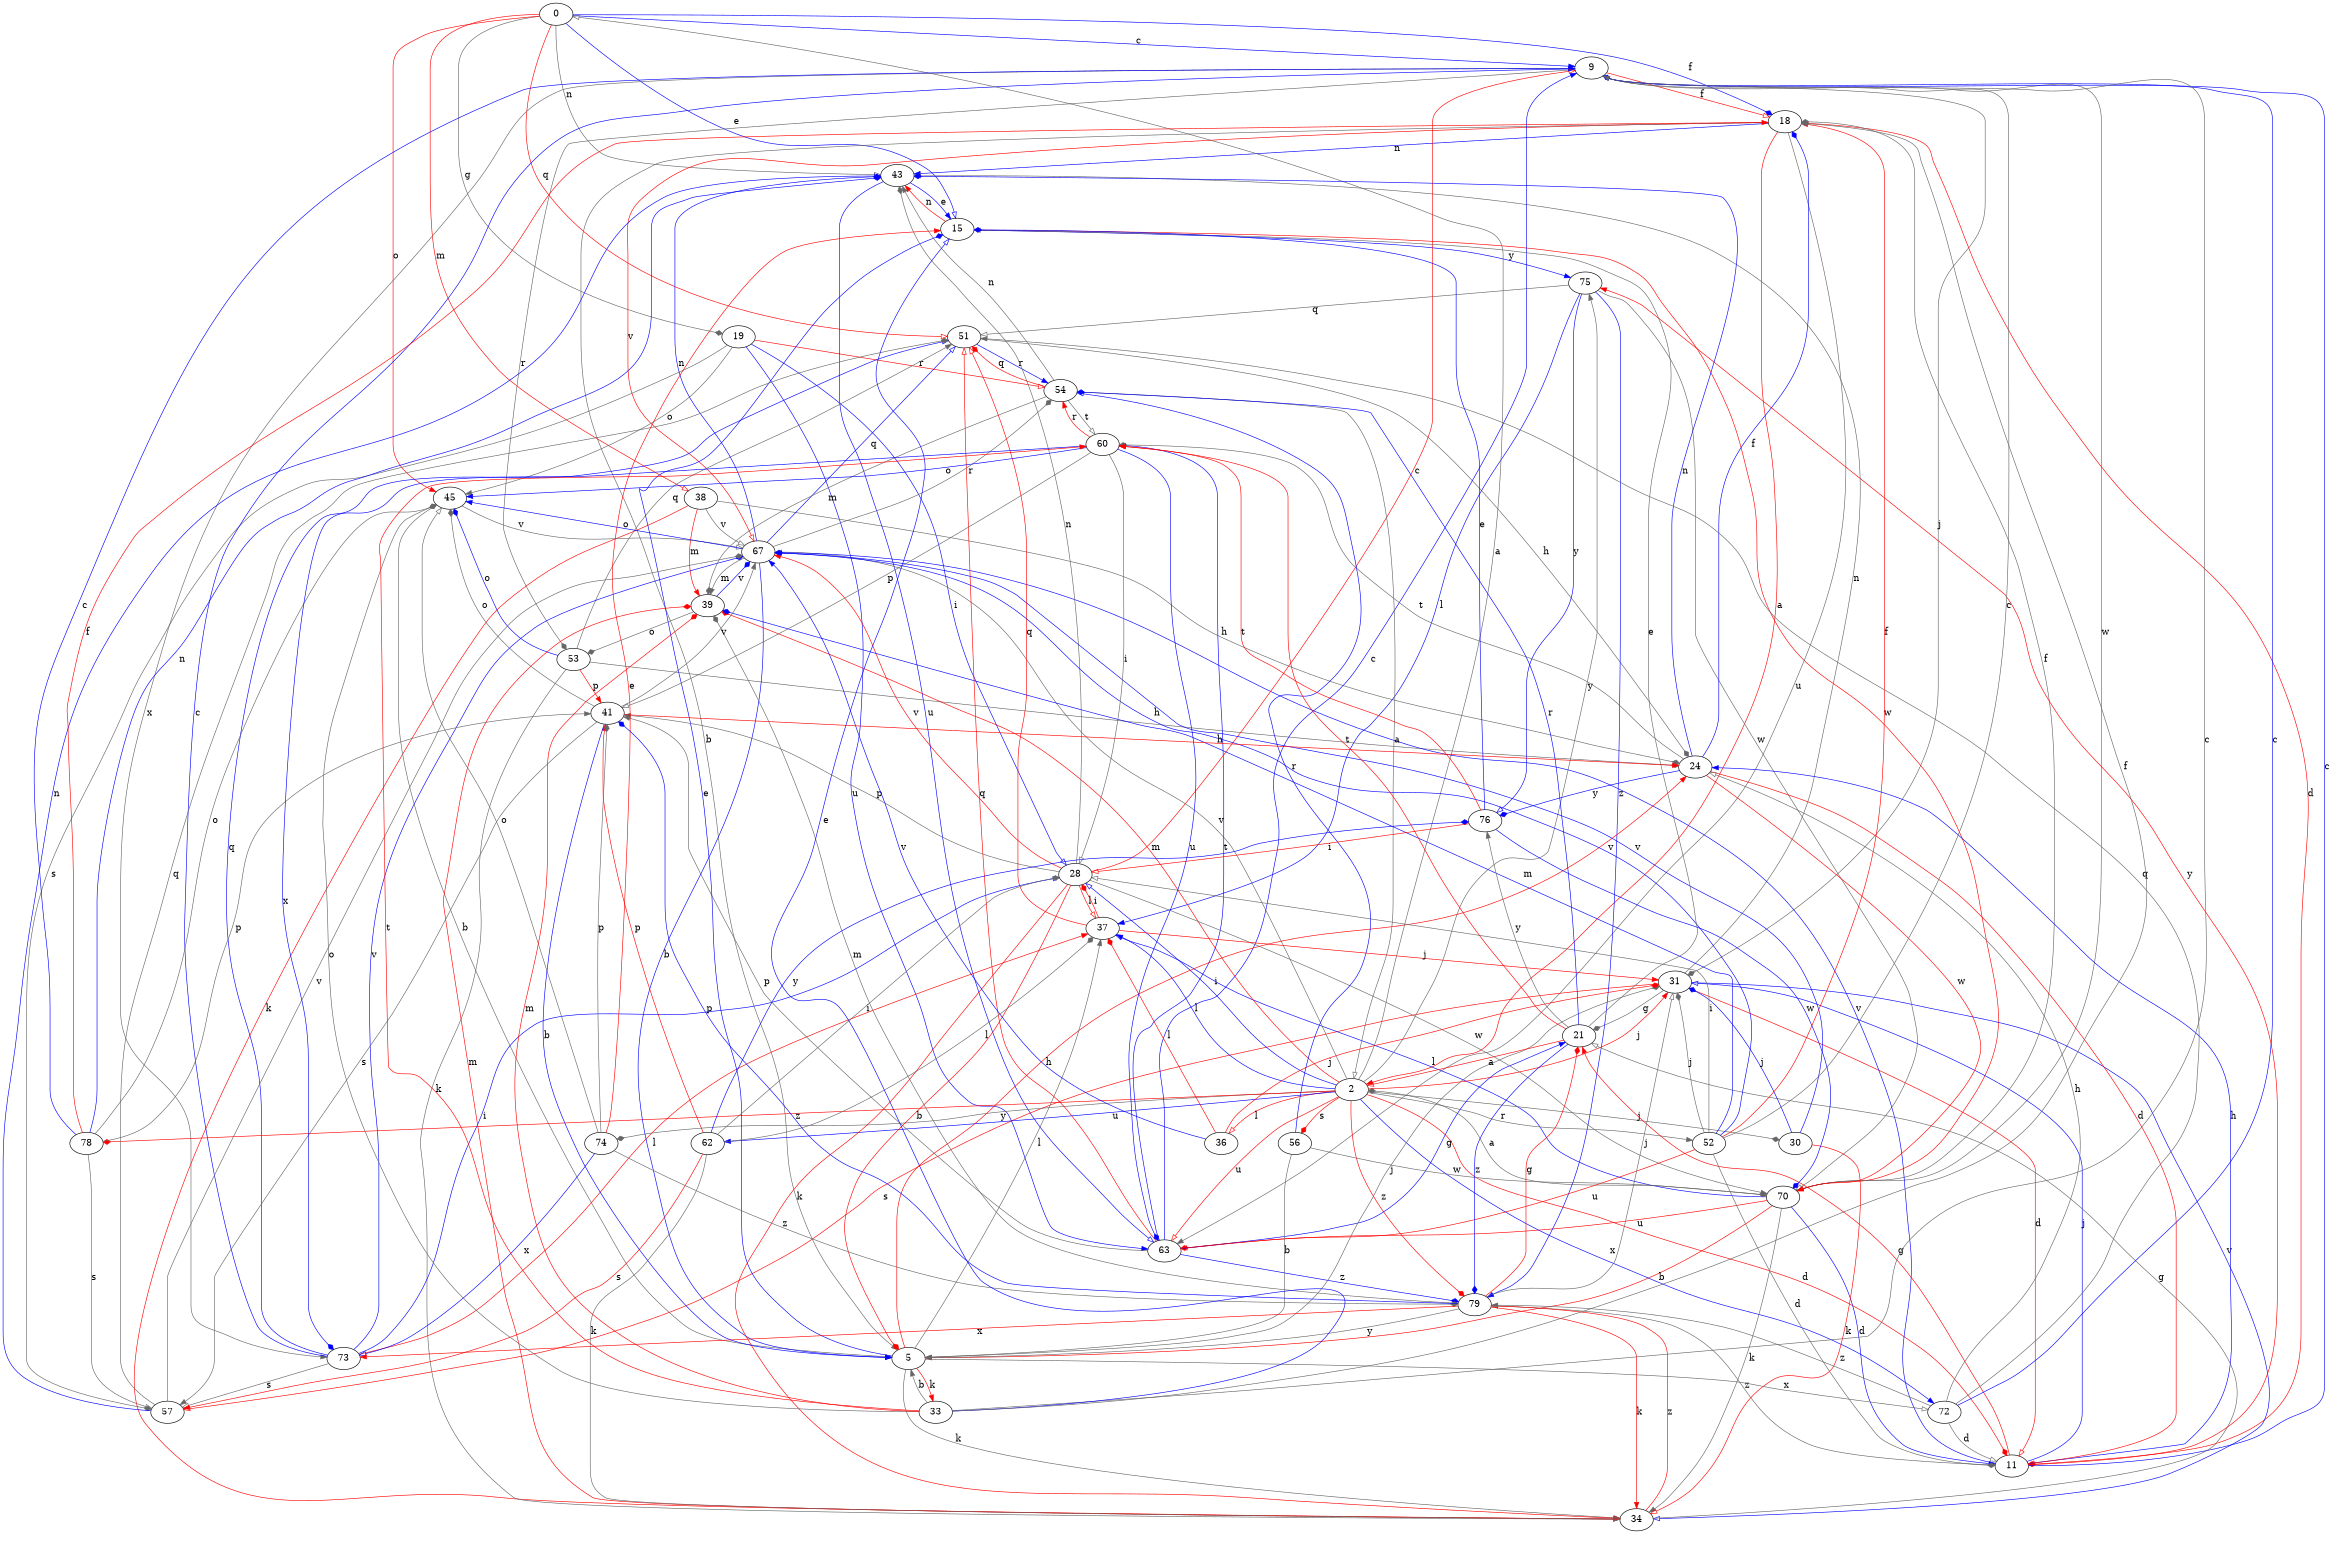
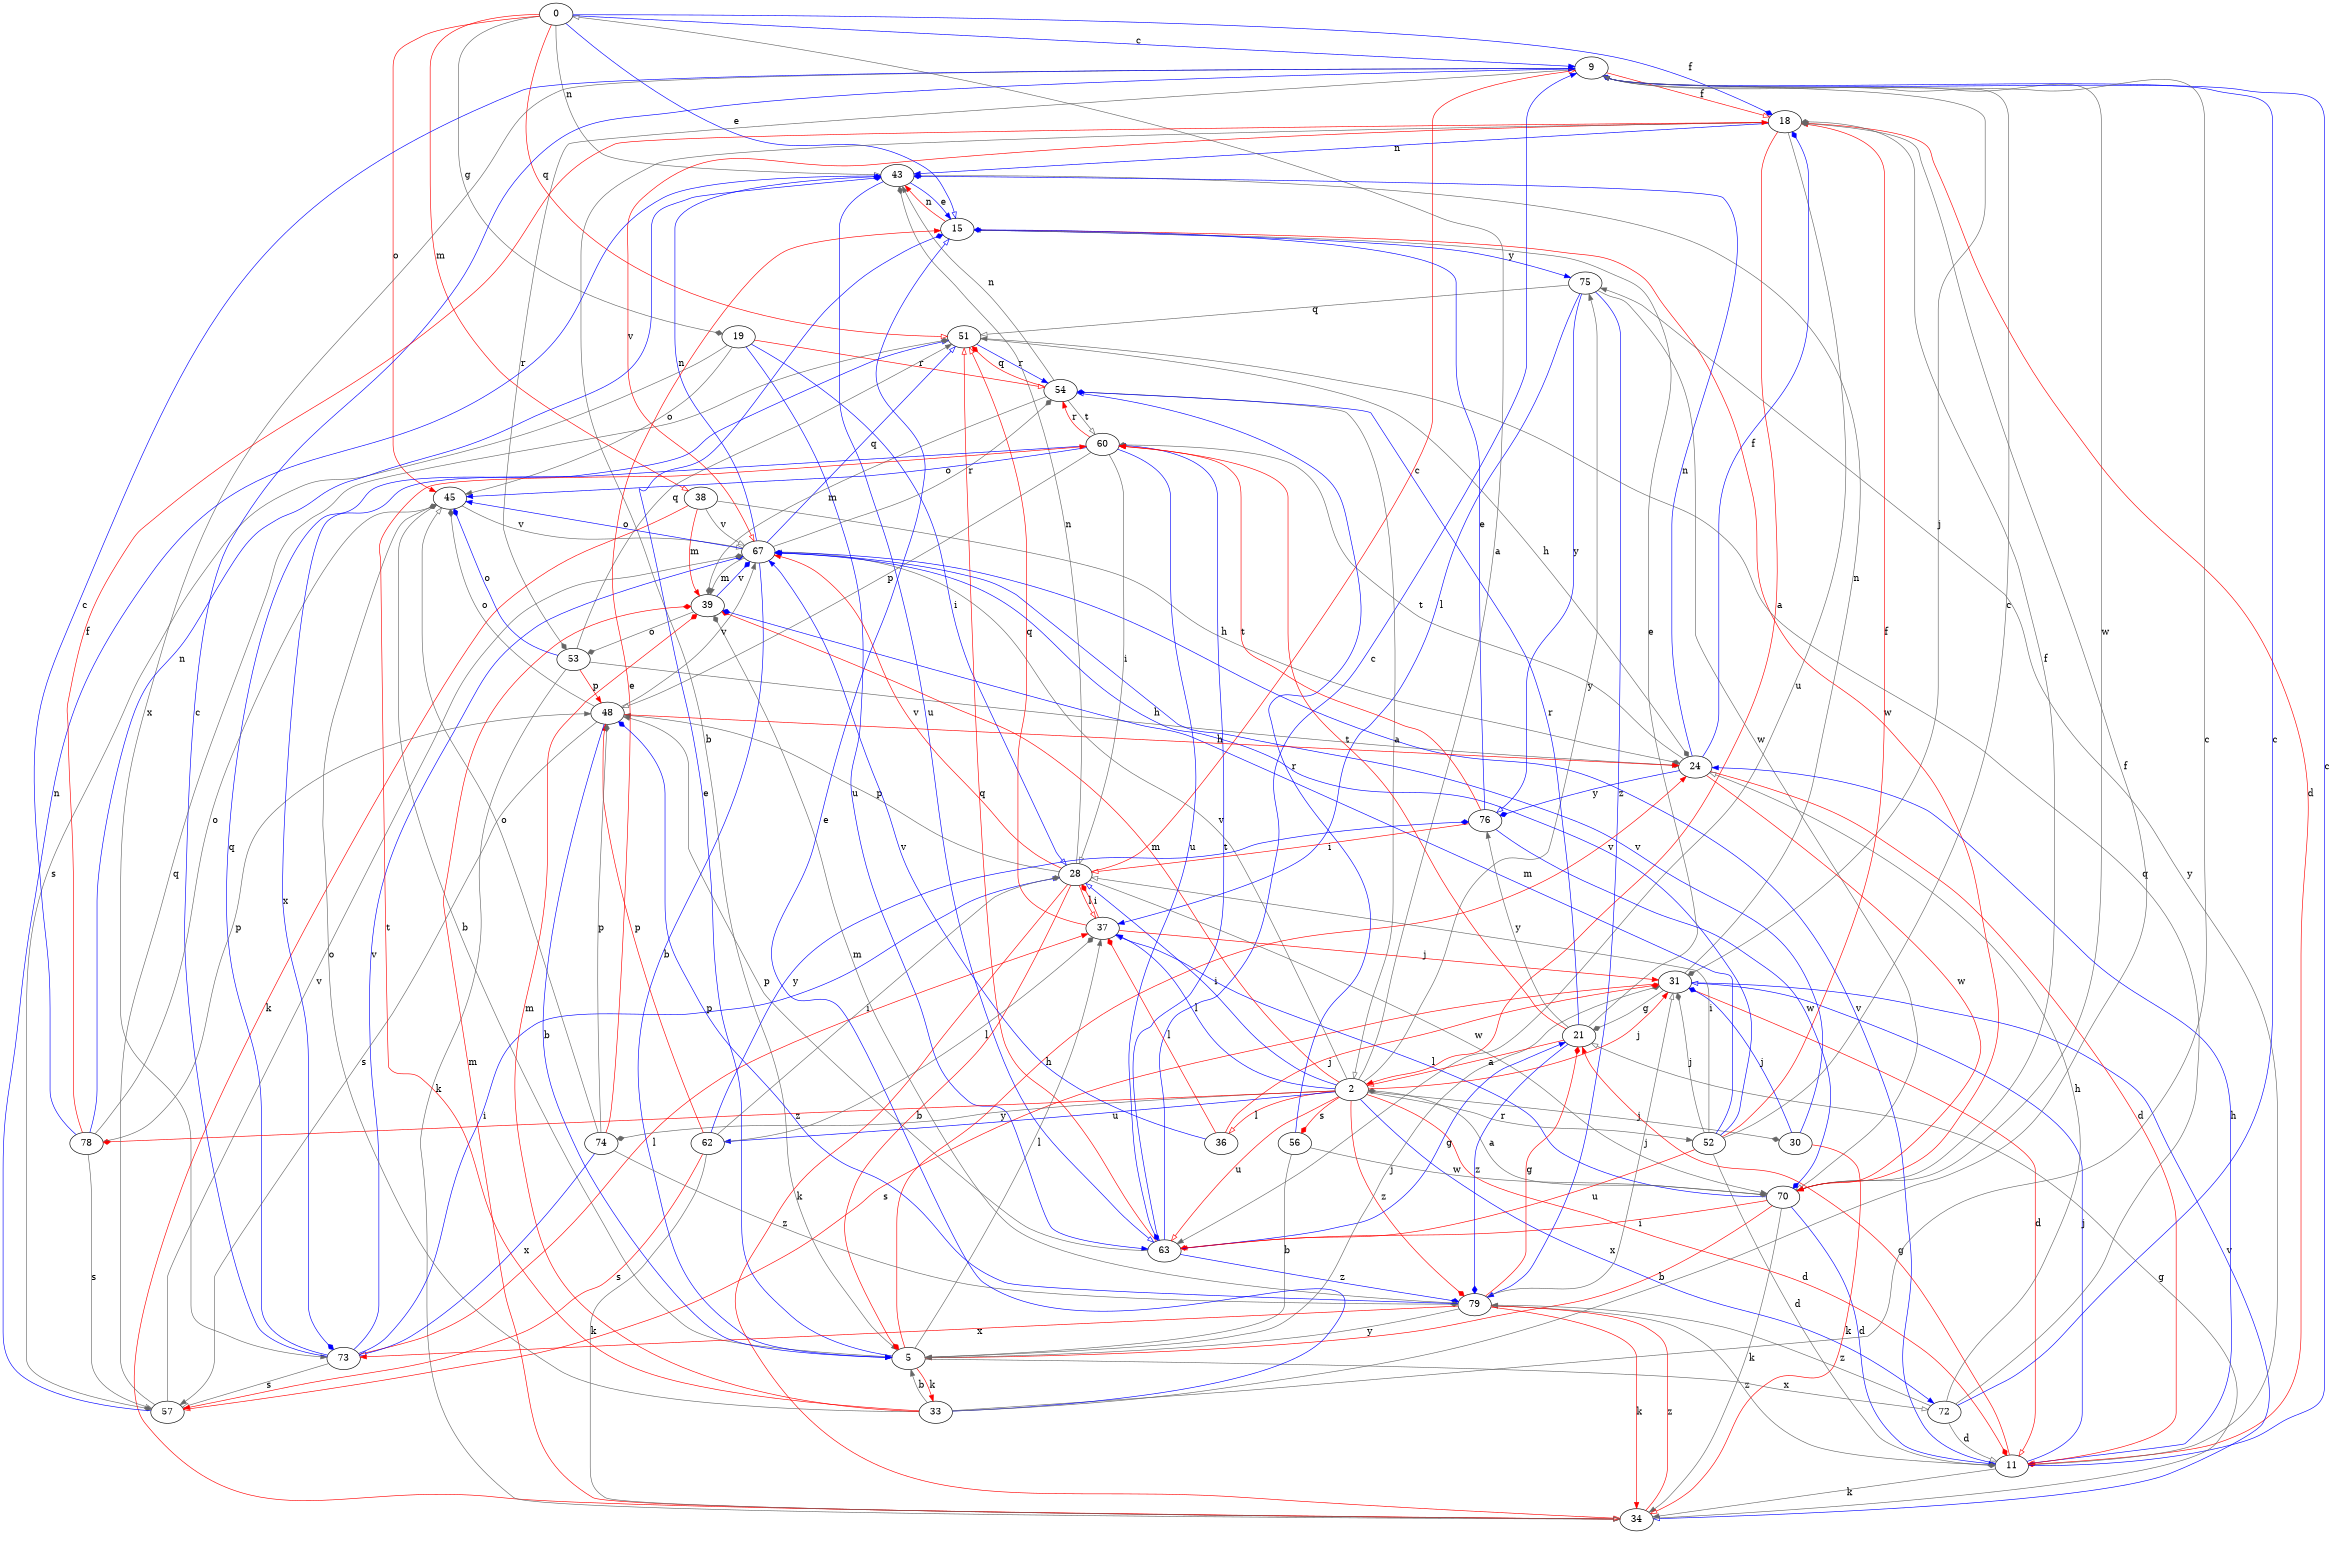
node "41": label "41" -> "48"
edge "11" -> "75": color red -> gray40
edge "70" -> "63": label "u" -> "i"
edge "5" -> "34": now "11" -> "34"
